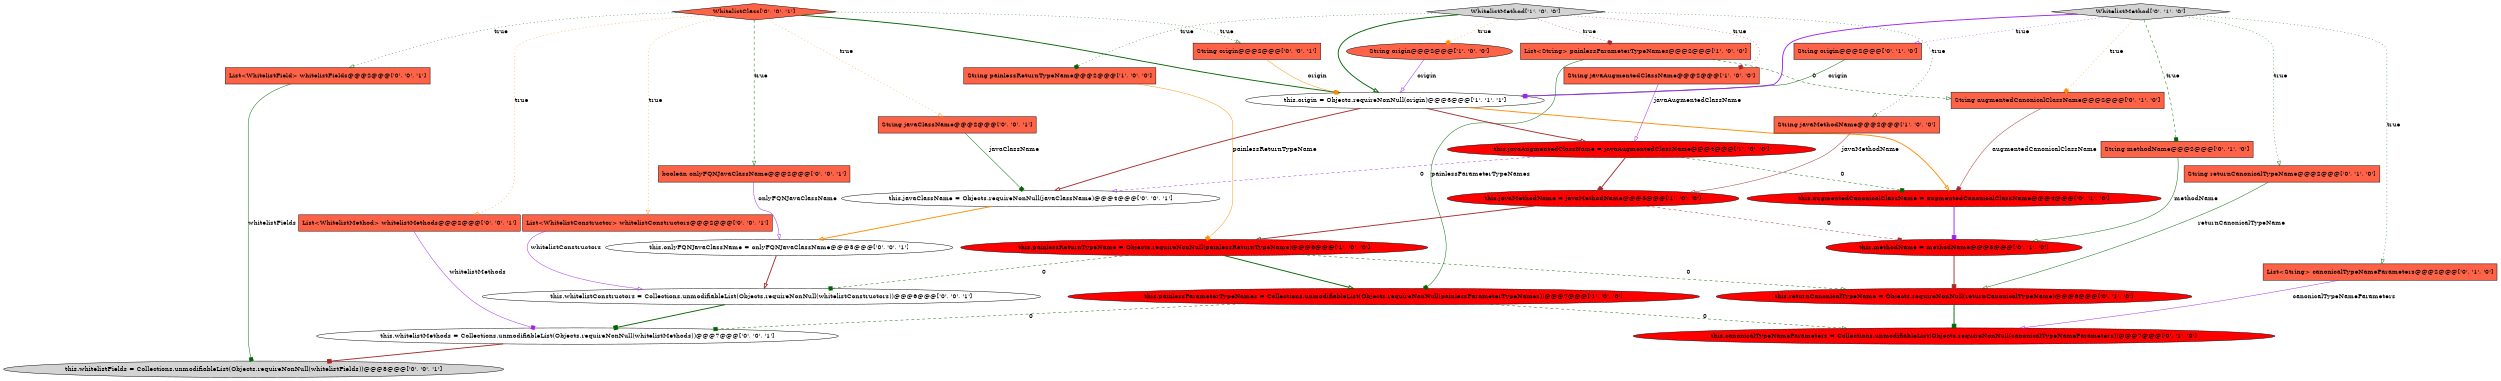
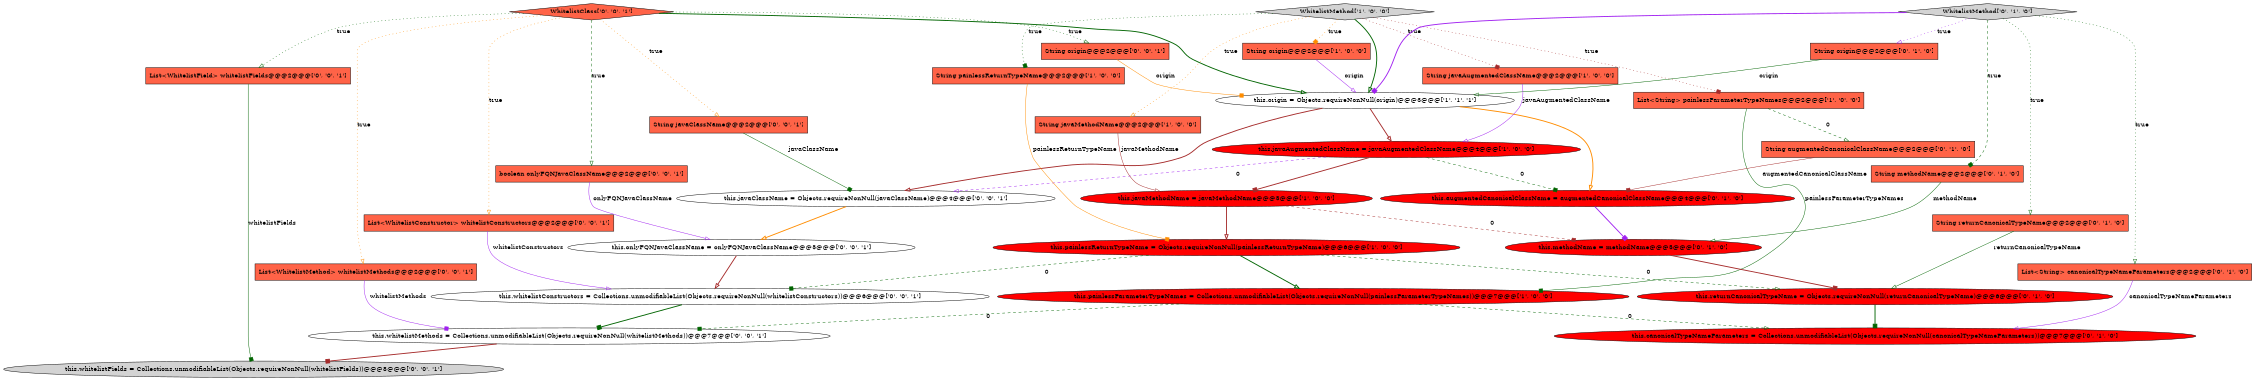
edge "WhitelistMethod['1', '0', '0']" -> "String javaMethodName@@@2@@@['1', '0', '0']": color darkgreen -> darkorange
node "String origin@@@2@@@['1', '0', '0']": shape ellipse -> box
edge "WhitelistMethod['0', '1', '0']" -> "String augmentedCanonicalClassName@@@2@@@['0', '1', '0']": removed, label "true"
